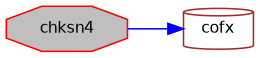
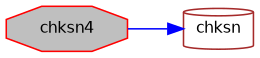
node "cofx": label "cofx" -> "chksn"
